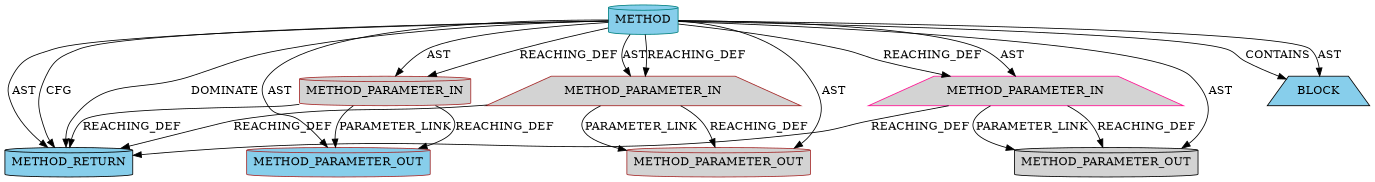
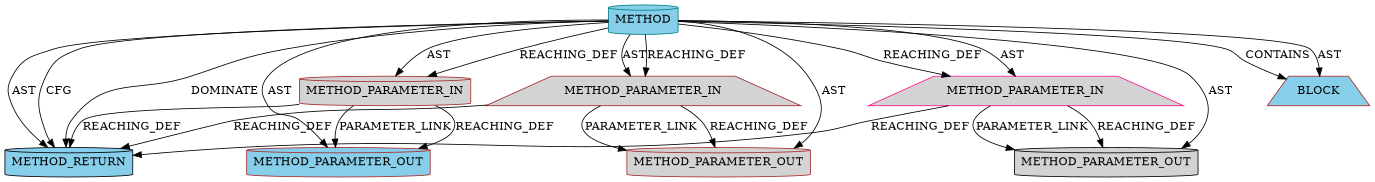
node "BLOCK": color black -> brown
